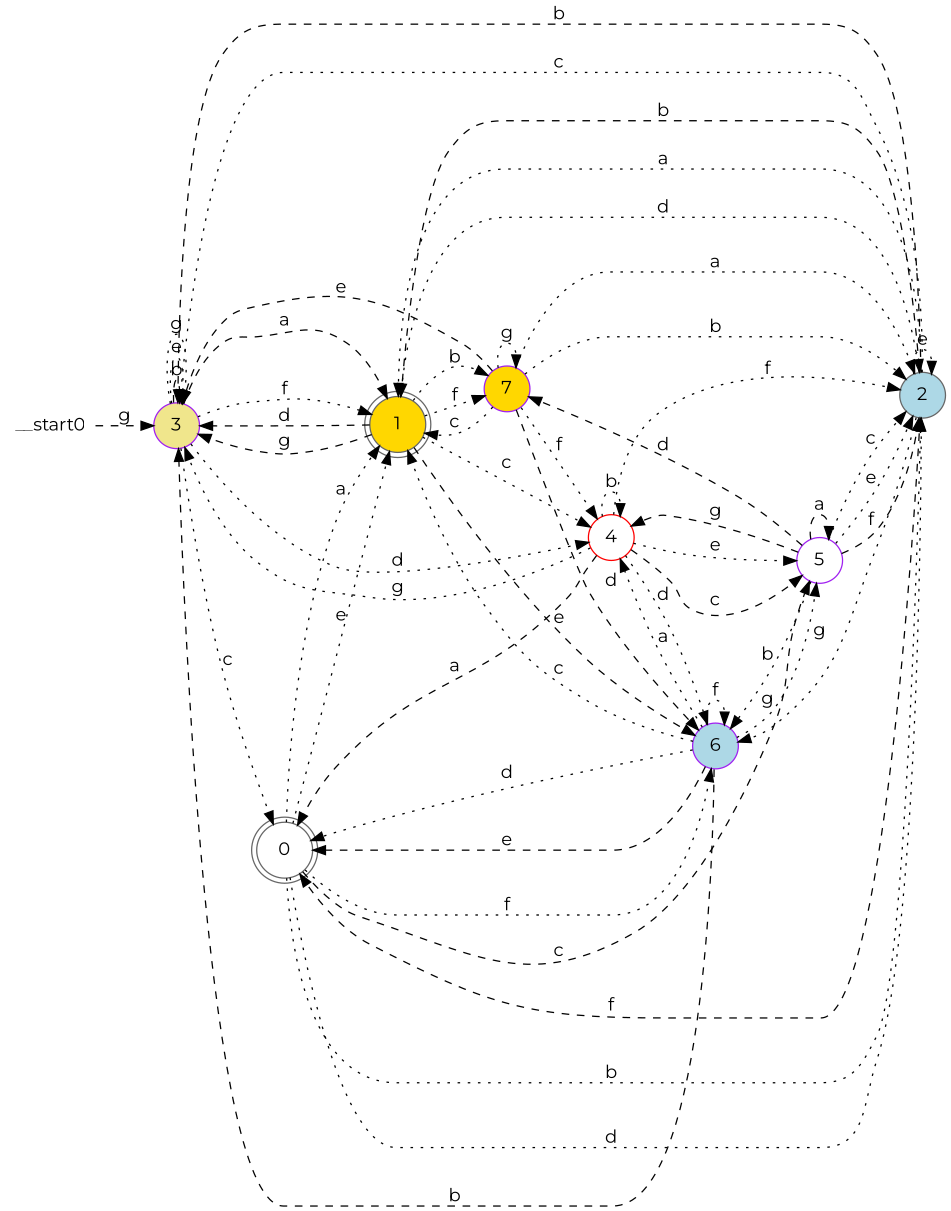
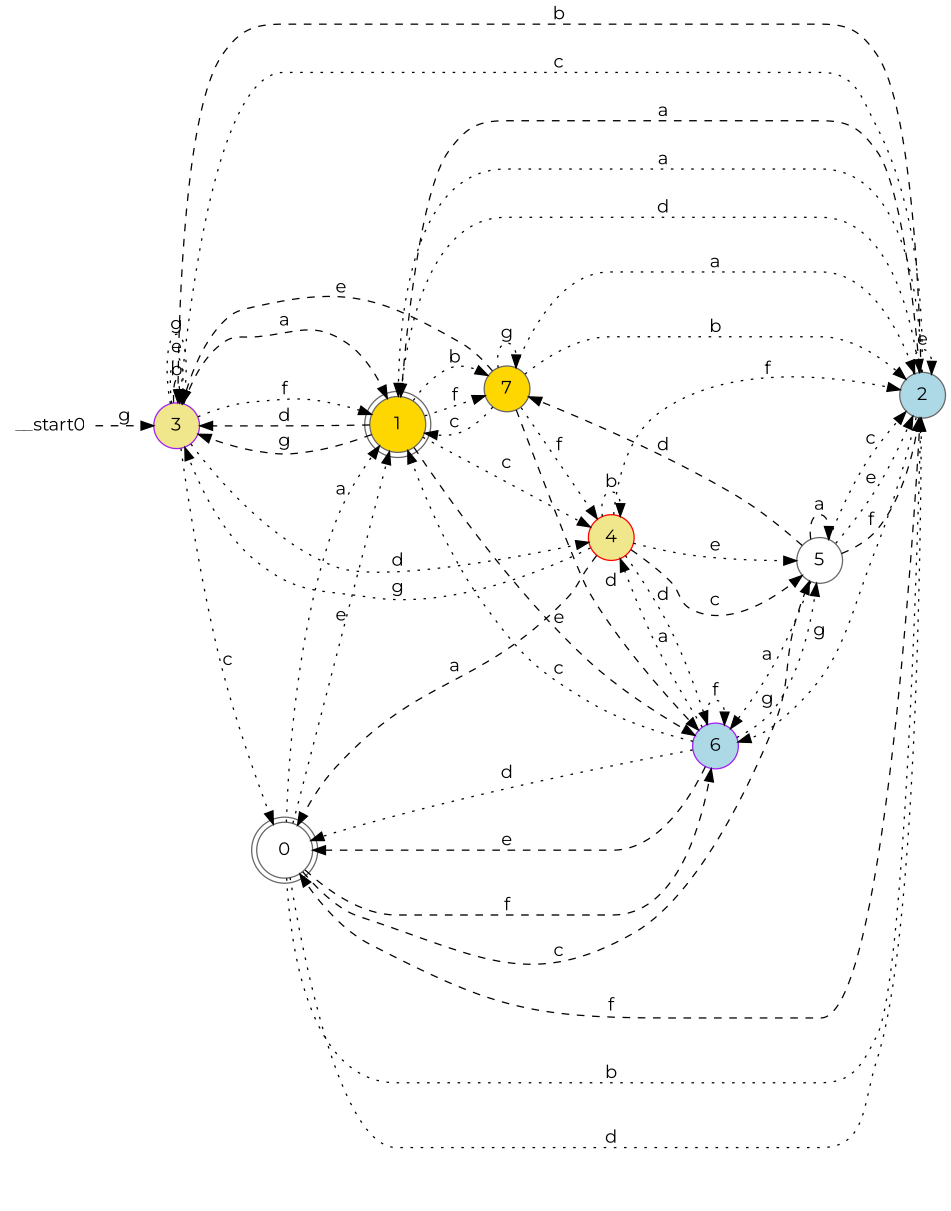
edge "1" -> "2": label "b" -> "a"
node "7": color purple -> gray40
edge "5" -> "4": removed, label "g"
node "4": fillcolor white -> khaki
node "5": color purple -> gray40
edge "5" -> "6": label "b" -> "a"
edge "0" -> "6": style dotted -> dashed
edge "6" -> "3": removed, label "b"
